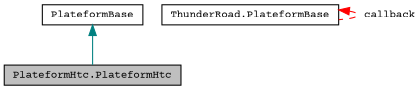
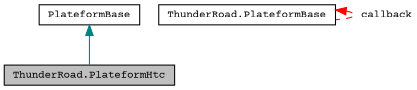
node "PlateformHtc.PlateformHtc": label "PlateformHtc.PlateformHtc" -> "ThunderRoad.PlateformHtc"
